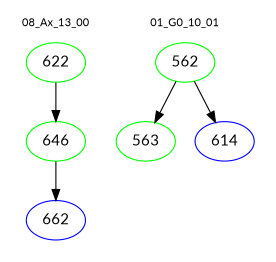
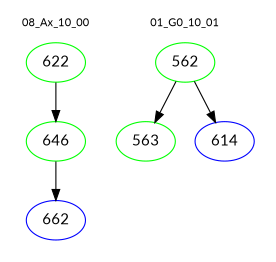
cluster "08_Ax_13_00": label "08_Ax_13_00" -> "08_Ax_10_00"
